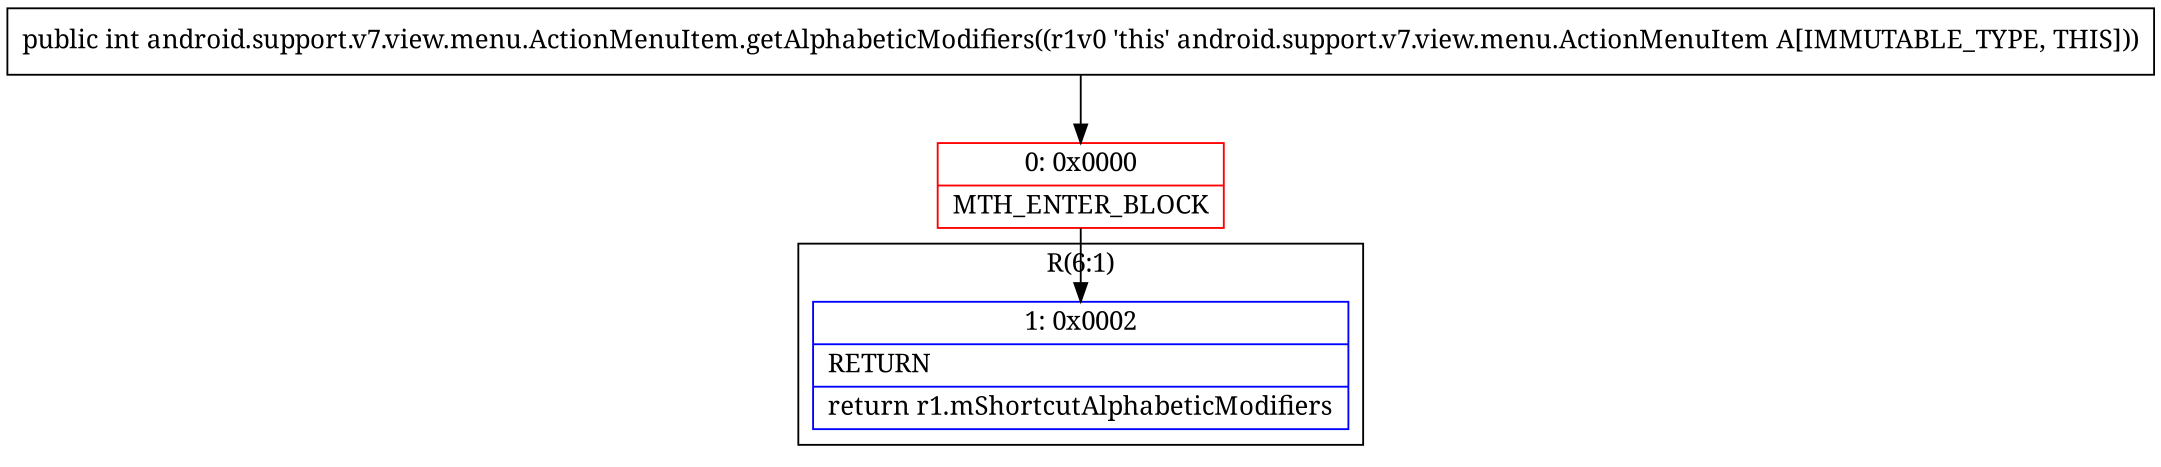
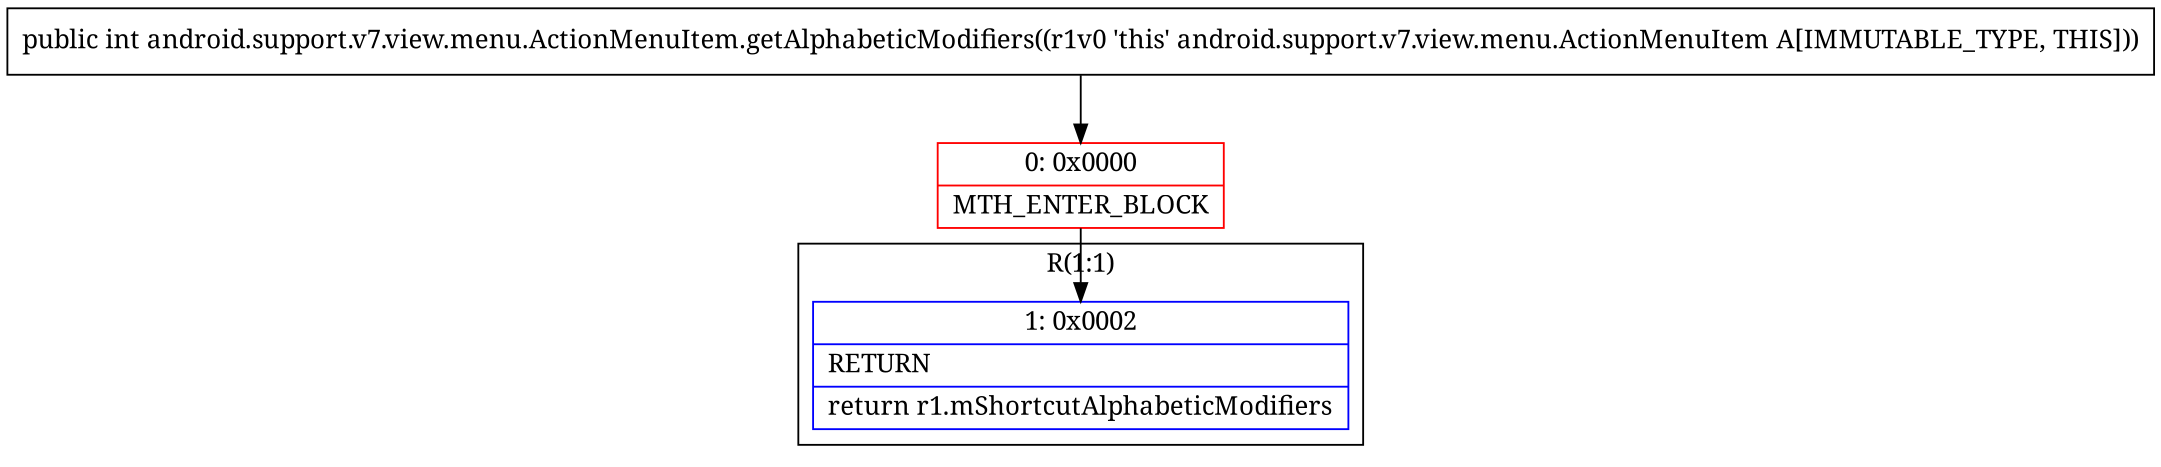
cluster "R(6:1)": label "R(6:1)" -> "R(1:1)"
